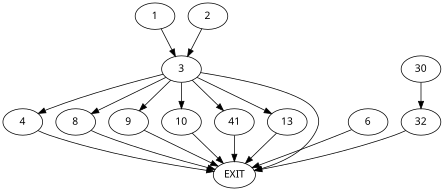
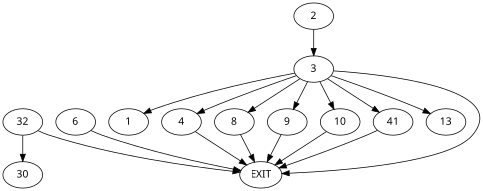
edge "1" -> "3": reversed
edge "30" -> "32": reversed
edge "13" -> "EXIT": removed
